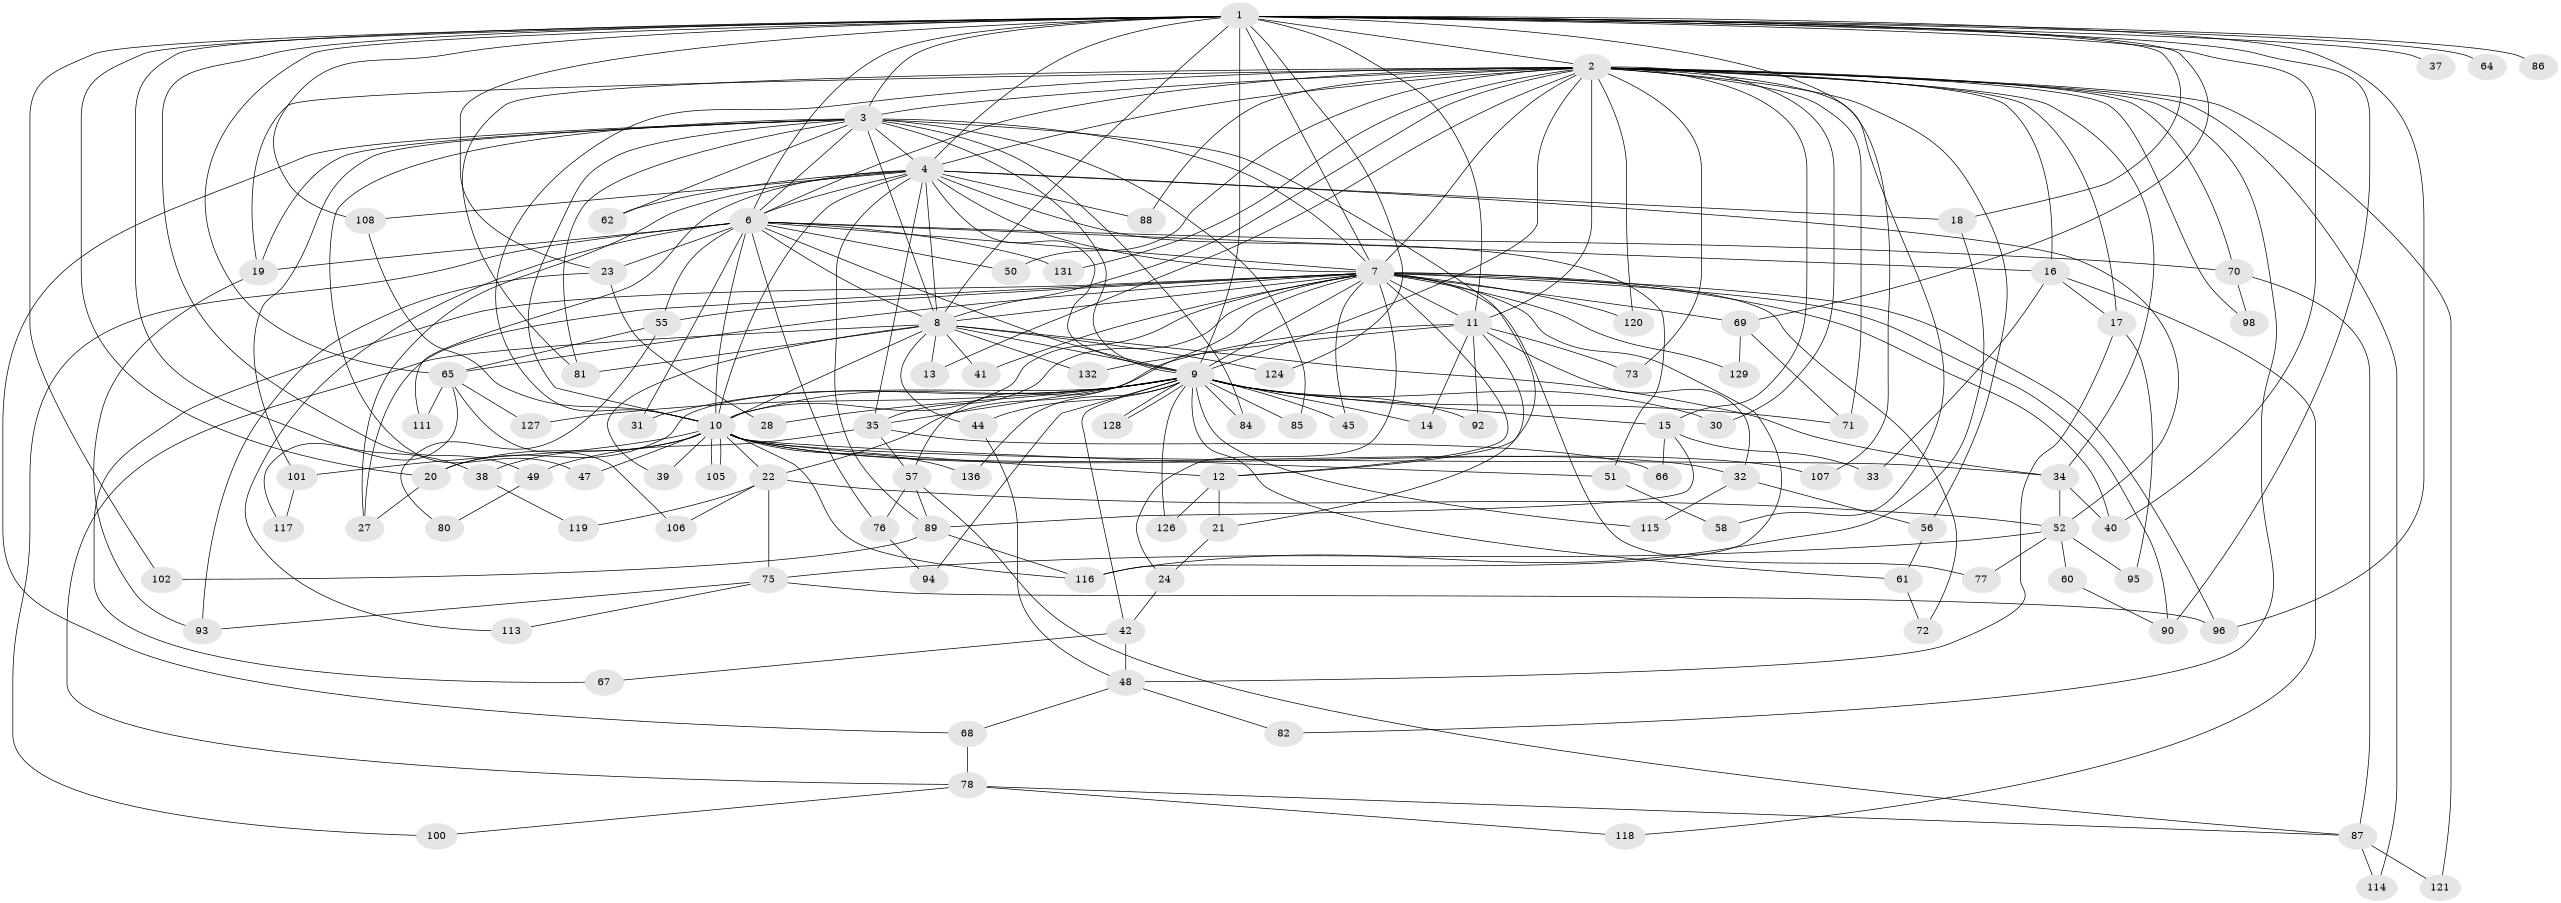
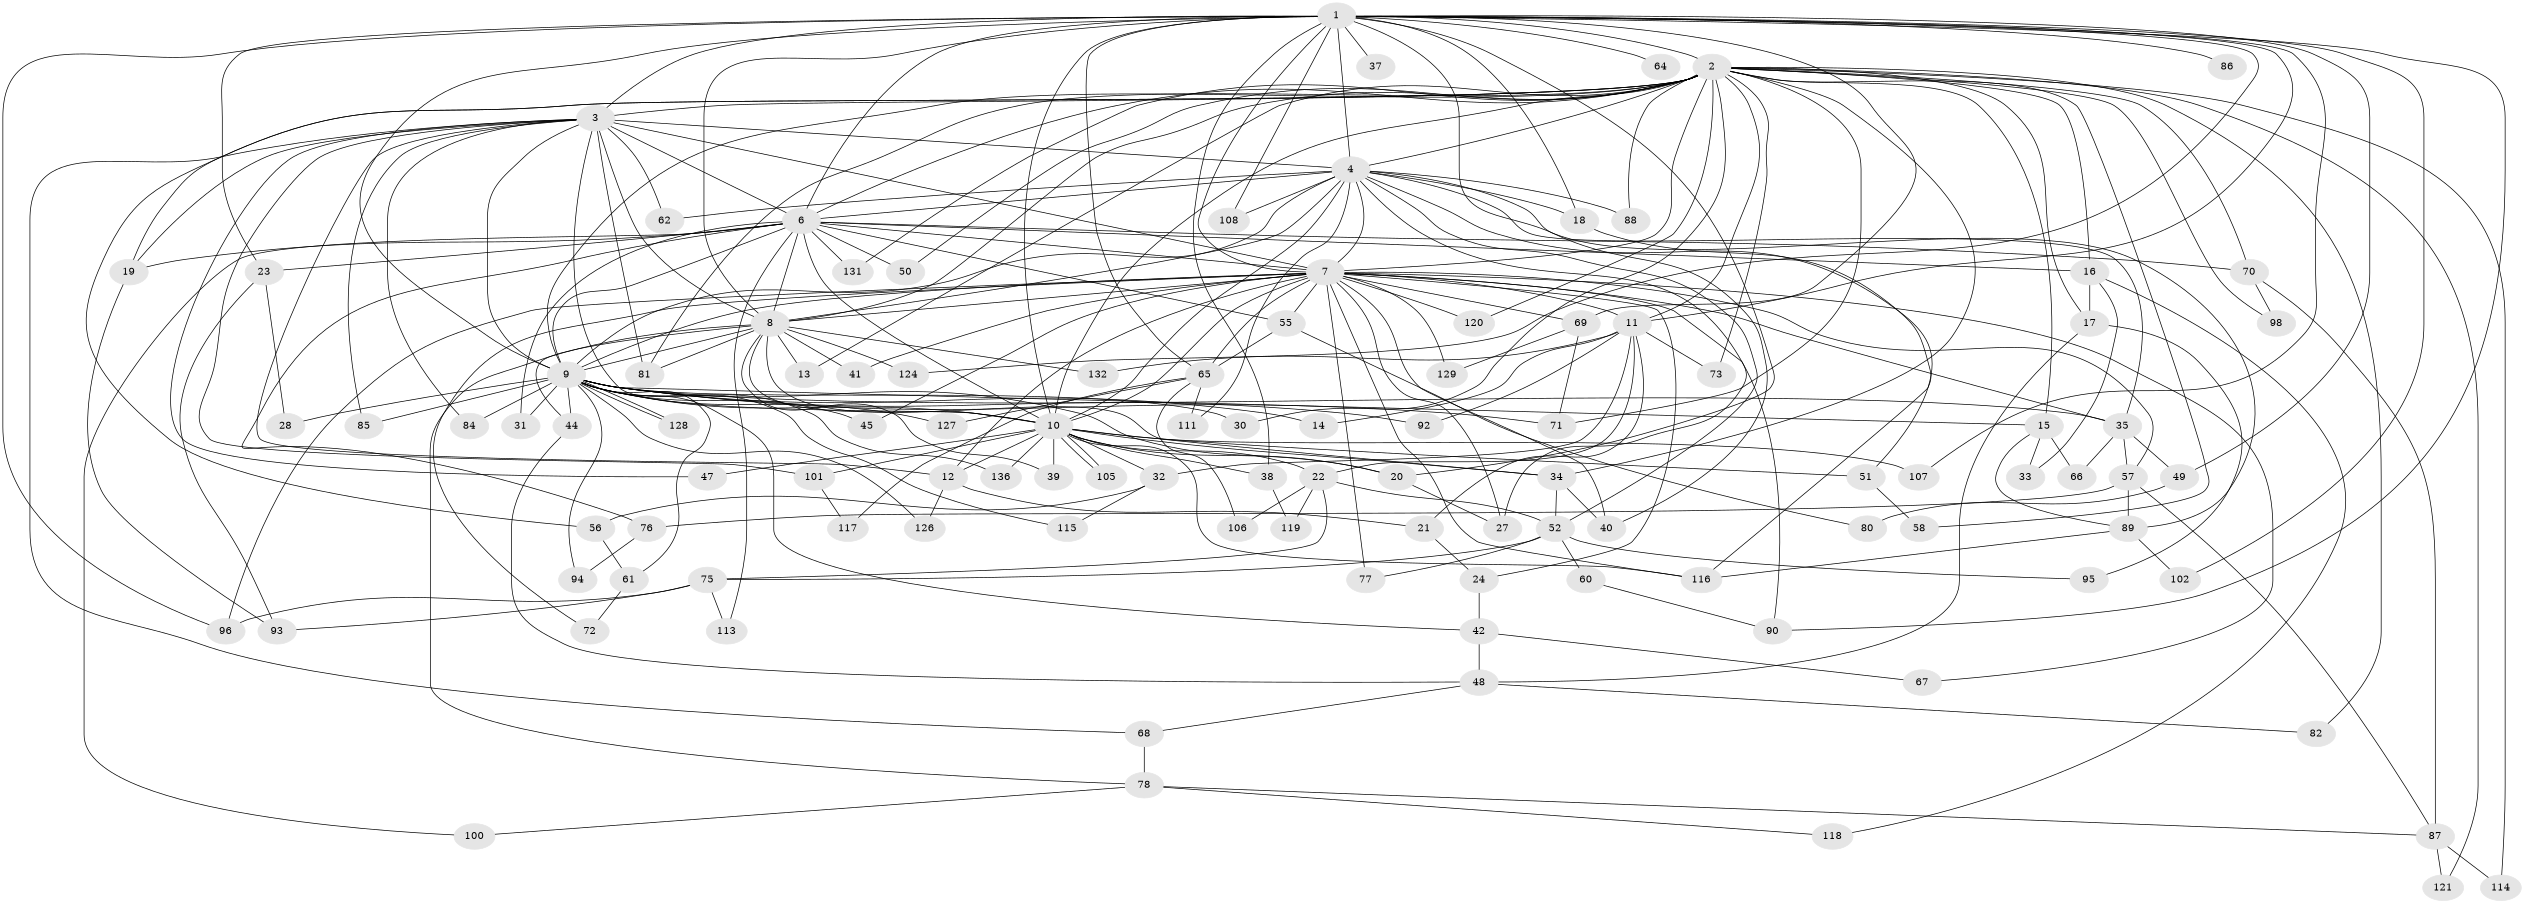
edge "108" -- "10": now "1" -- "10"
